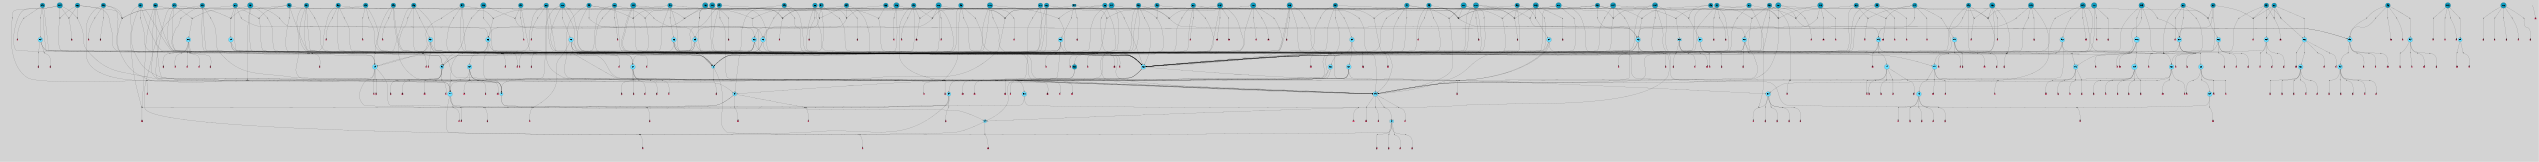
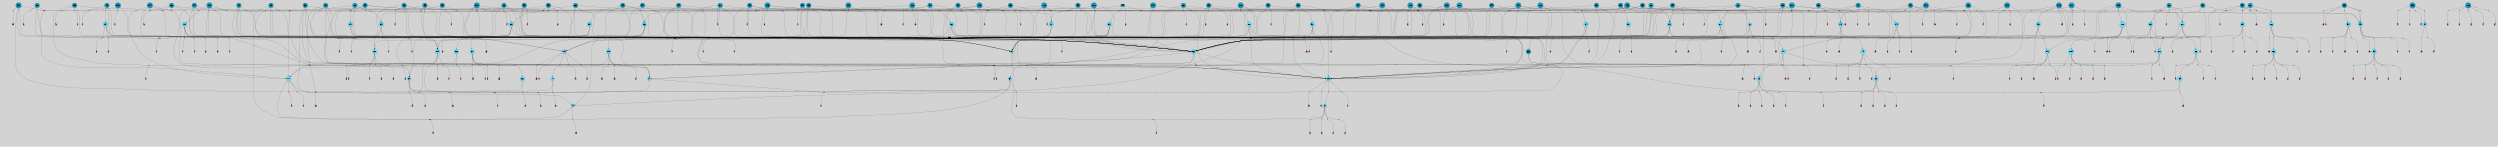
node "T772": removed
node "T11": added
